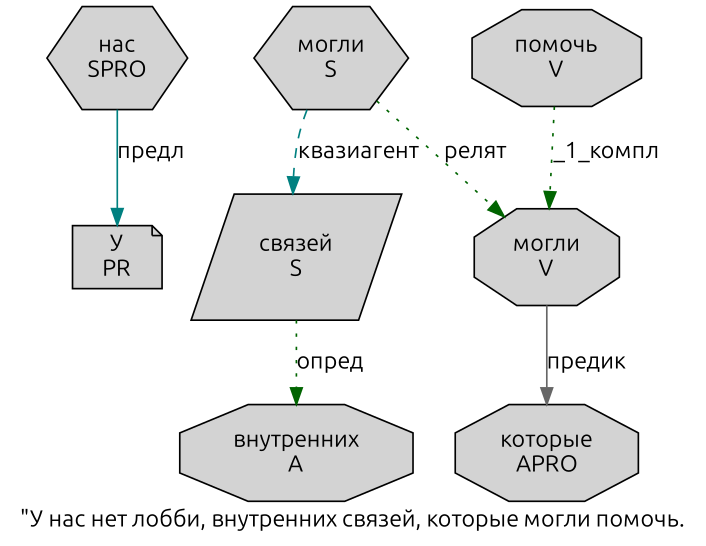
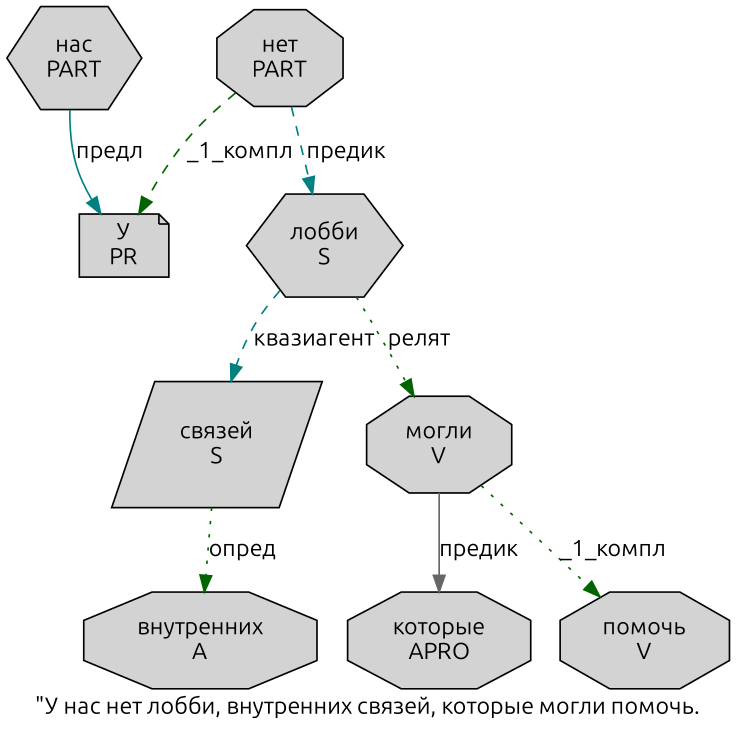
node "нас SPRO": label "нас SPRO" -> "нас PART"
node "нет PART": added
node "могли S": label "могли S" -> "лобби S"
edge "помочь V" -> "могли V": reversed
